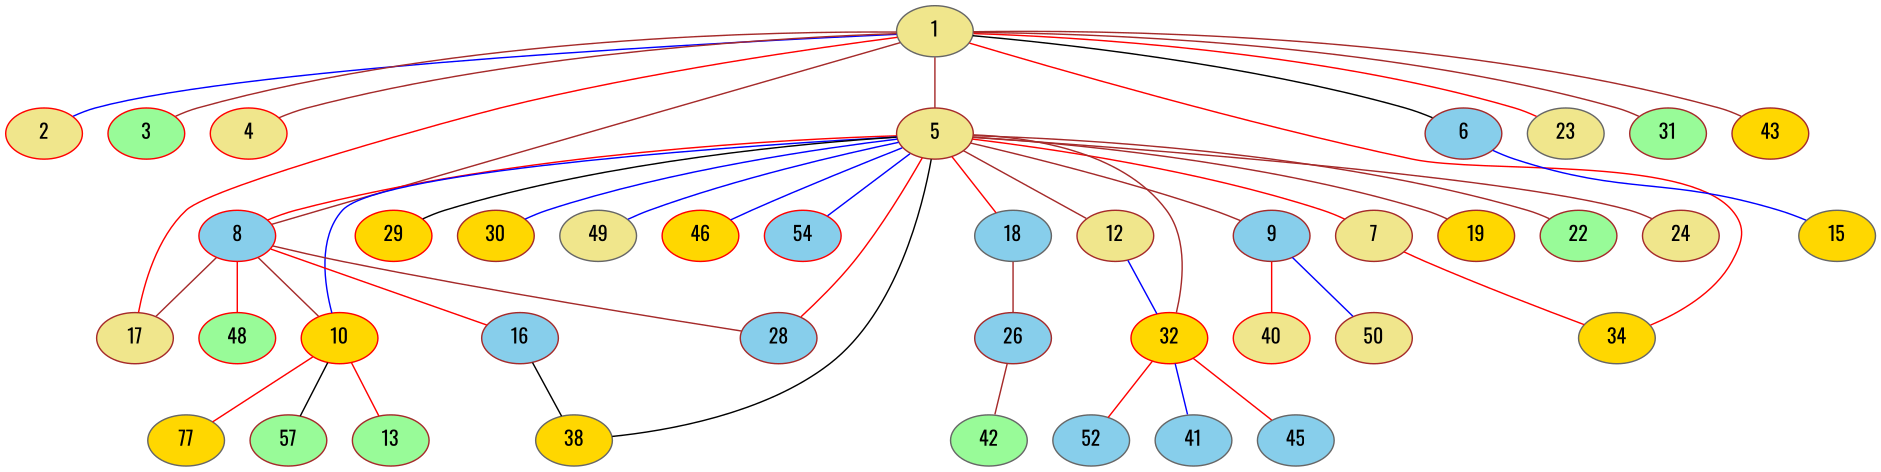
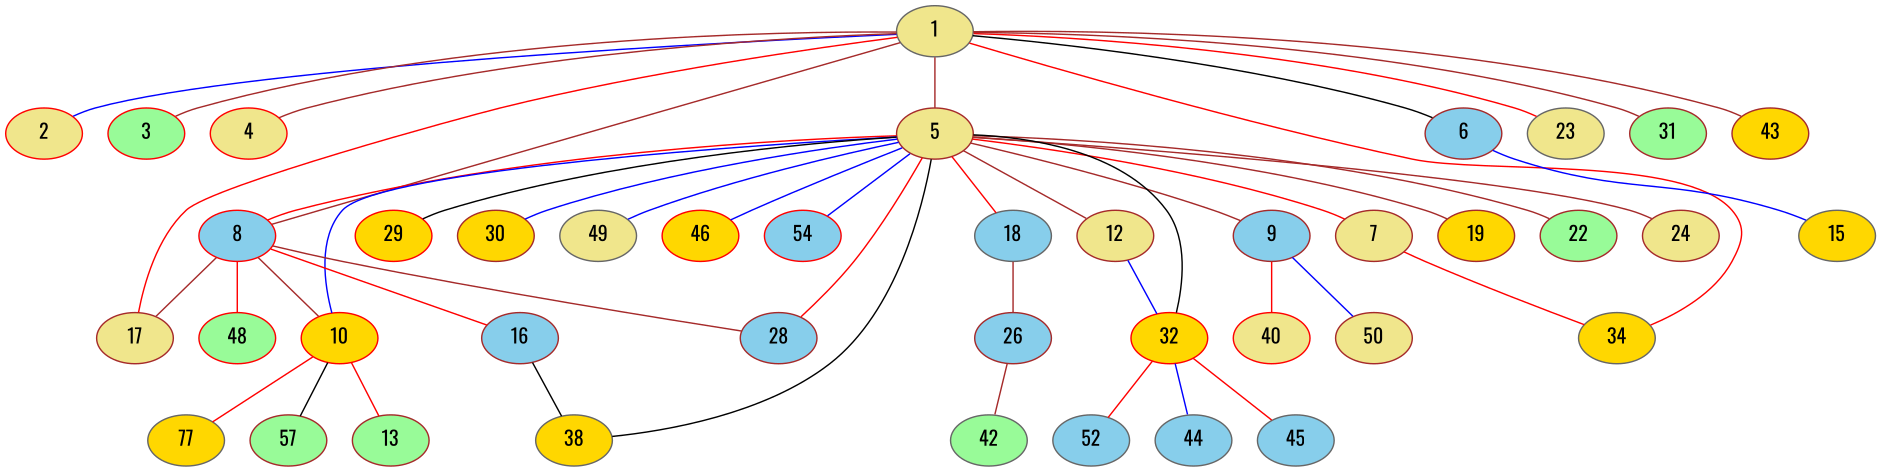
edge "5" -- "32": color brown -> black
node "41": label "41" -> "44"
